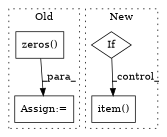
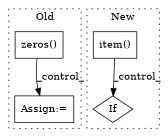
edge "If" -> "item()": reversed
edge "zeros()" -> "Assign:=": label "_para_" -> "_control_"
